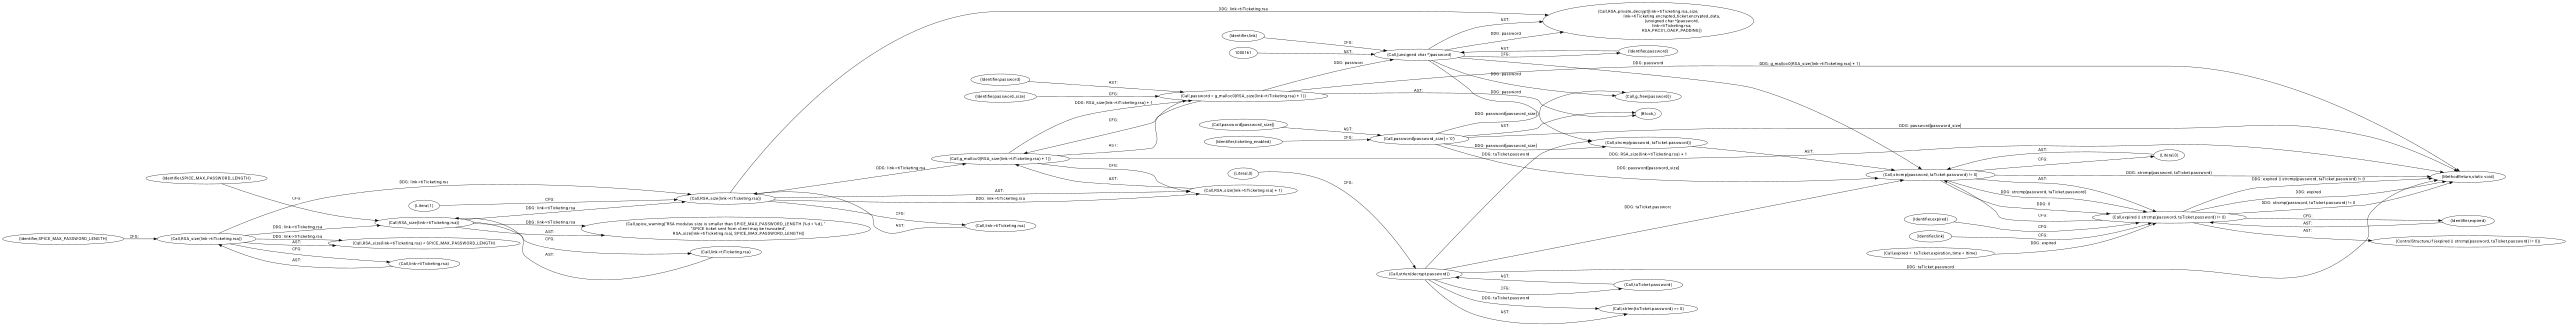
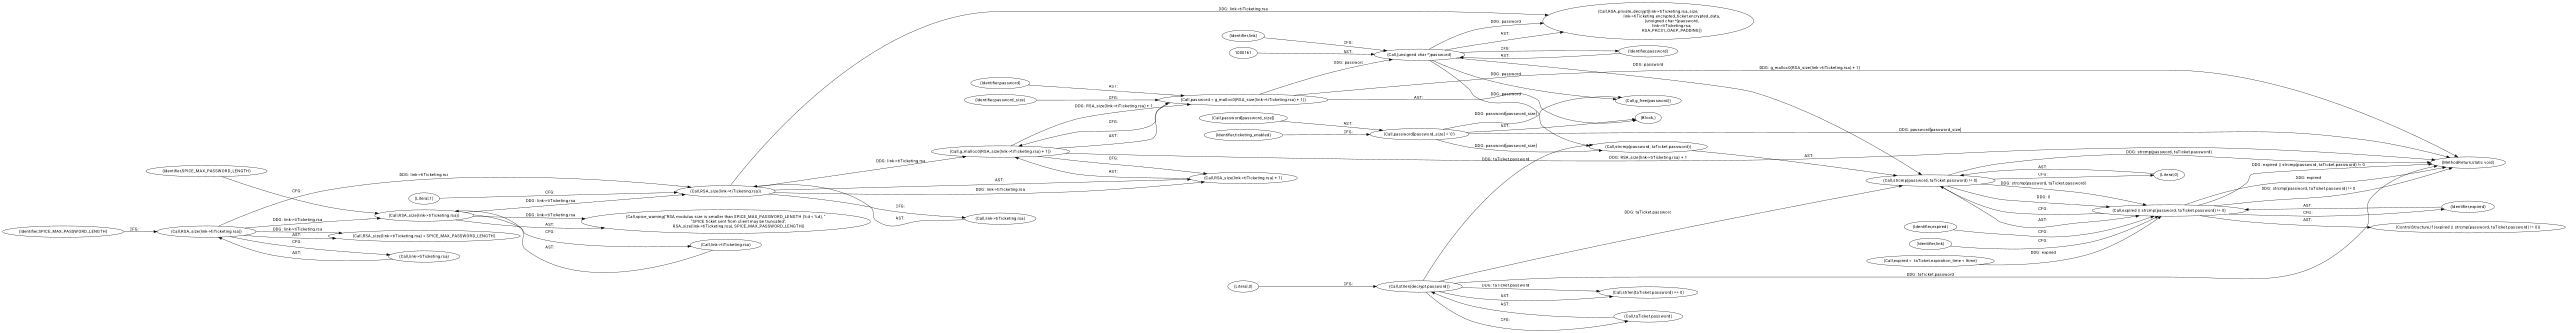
edge "(Call,password[password_size] = '0')" -> "(Call,strcmp(password, taTicket.password) != 0)": removed, label "DDG: password[password_size]"
